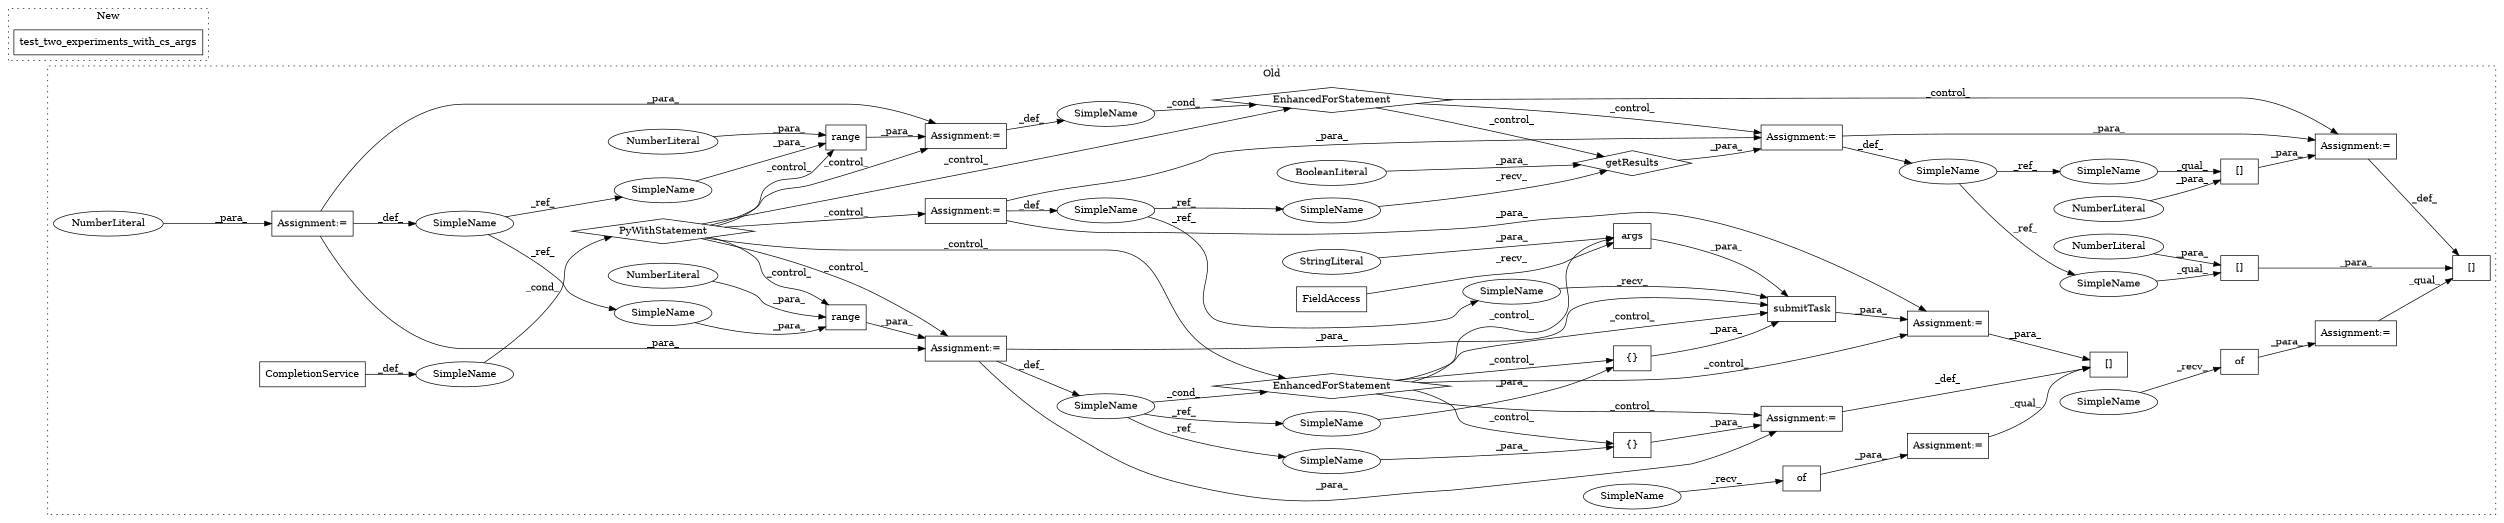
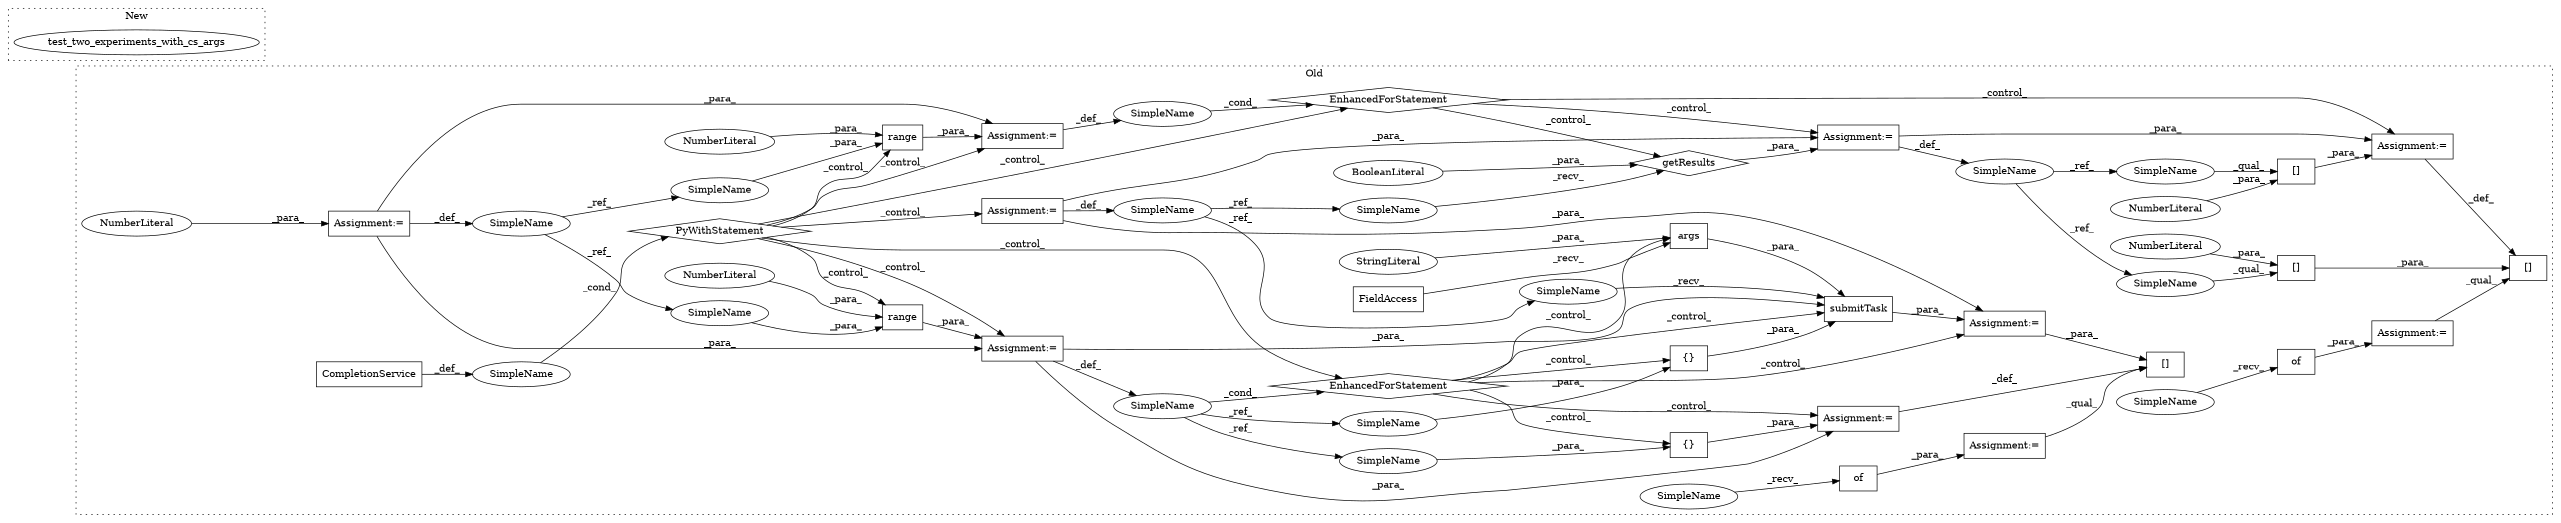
node "test_two_experiments_with_cs_args": shape box -> ellipse
